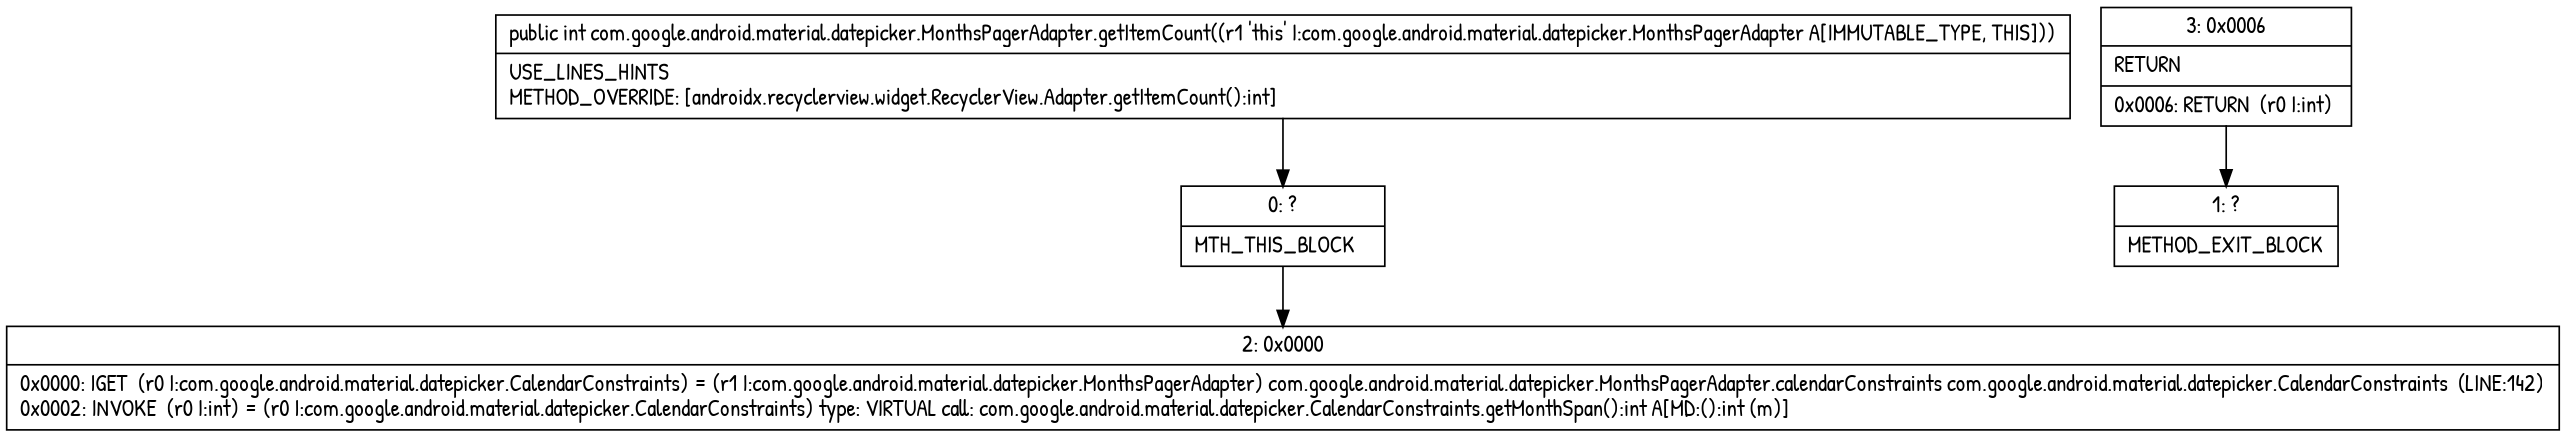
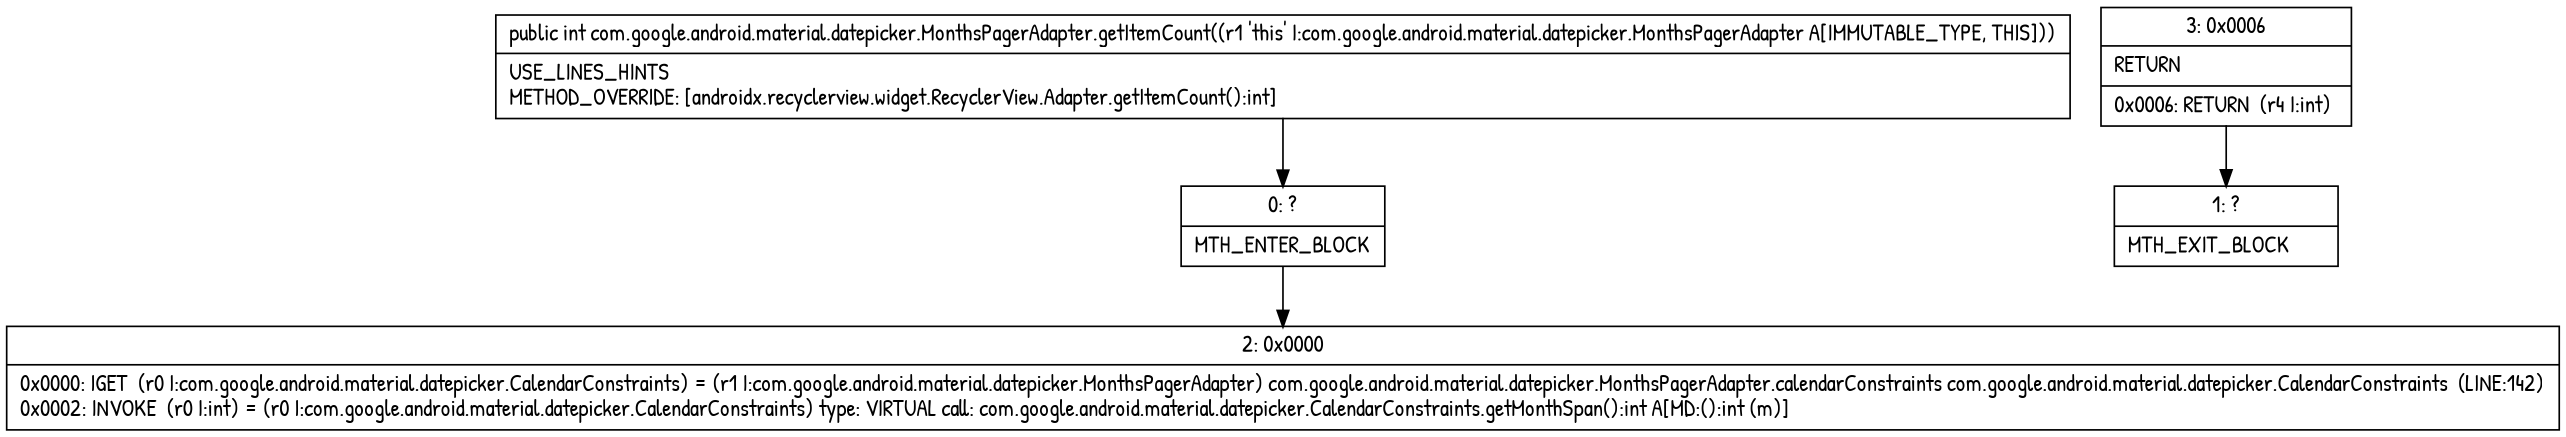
node "3: 0x0006": text "0x0006: RETURN  (r0 I:int)" -> "0x0006: RETURN  (r4 I:int)"
node "0: ?": text "MTH_THIS_BLOCK" -> "MTH_ENTER_BLOCK"
node "1: ?": text "METHOD_EXIT_BLOCK" -> "MTH_EXIT_BLOCK"
